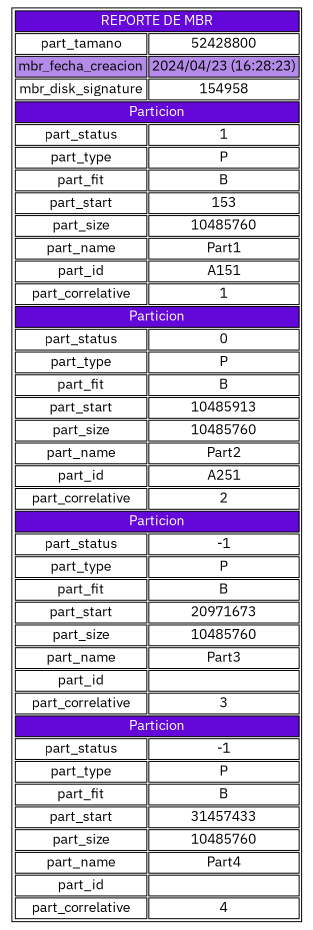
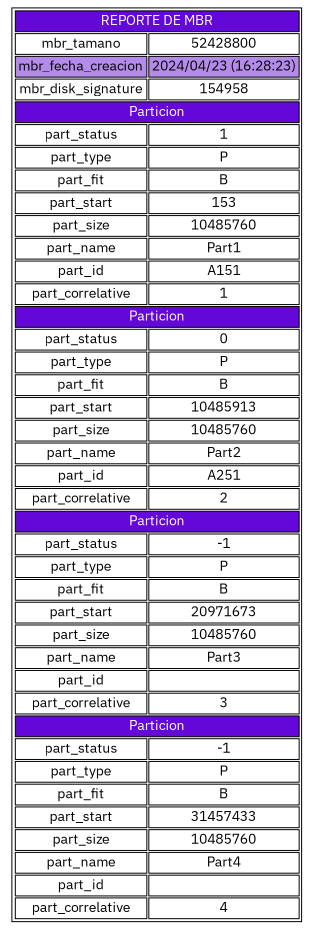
node "REPORTE DE MBR": text "part_tamano" -> "mbr_tamano"
